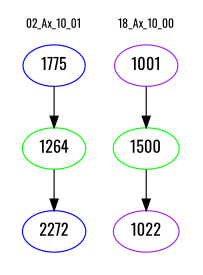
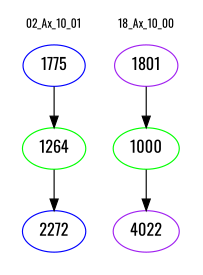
node "1001": label "1001" -> "1801"
node "1500": label "1500" -> "1000"
node "1022": label "1022" -> "4022"
